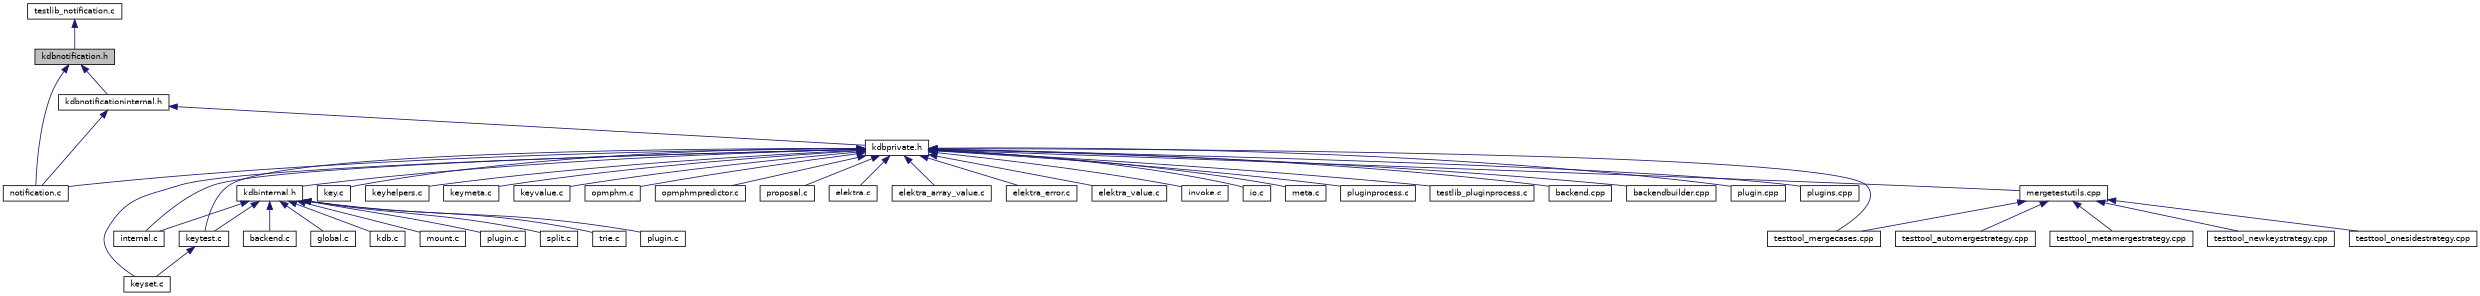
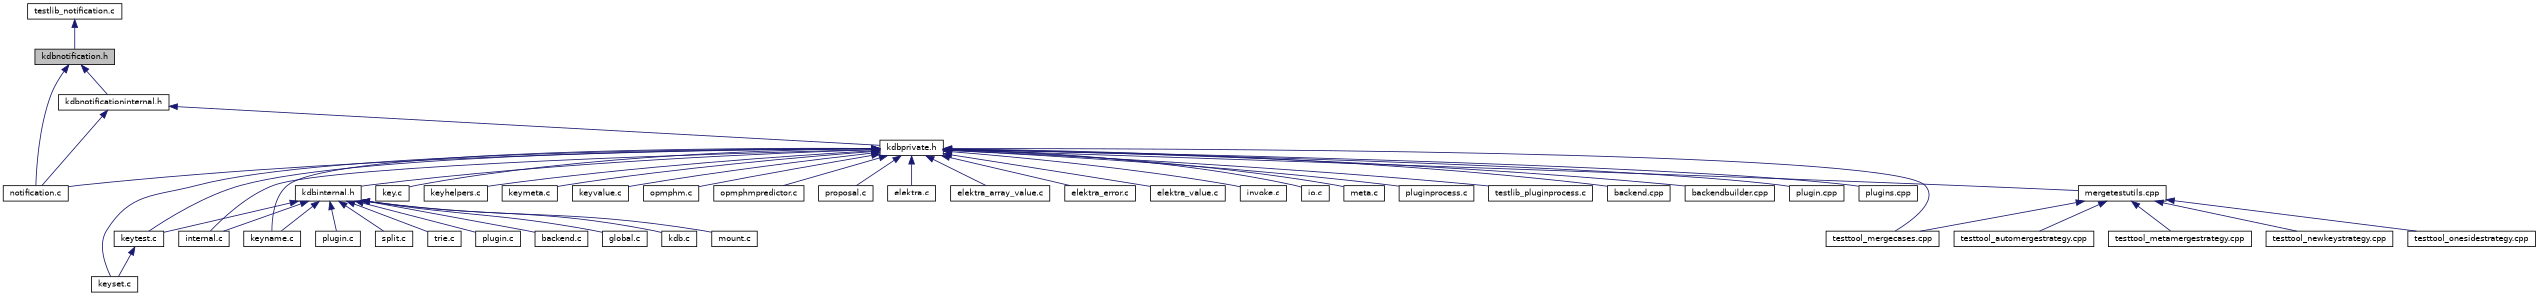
node "keyname.c": added
